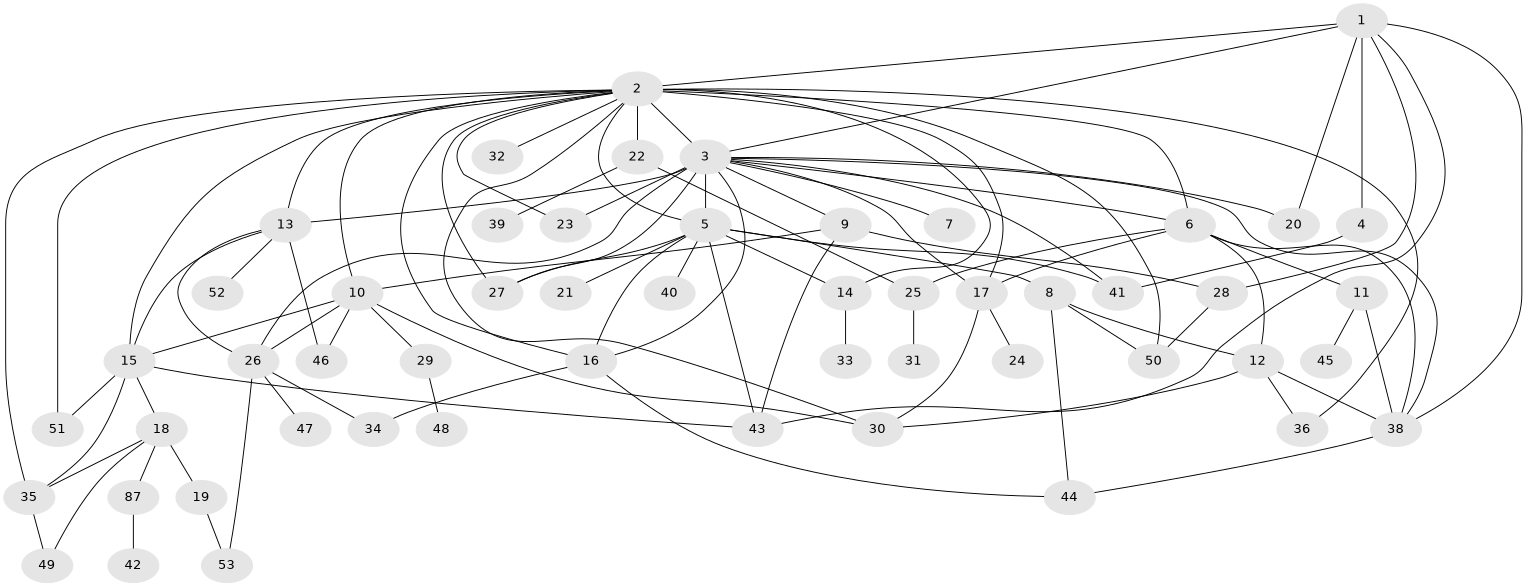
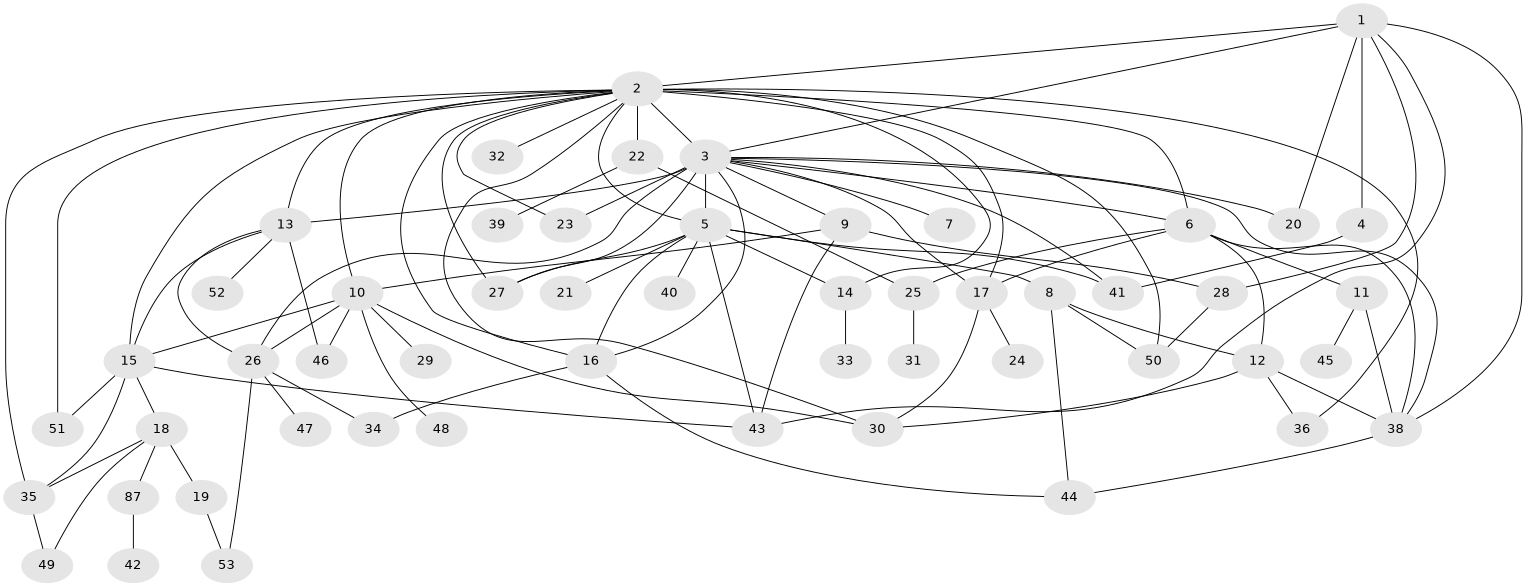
edge "29" -- "48": now "10" -- "48"
